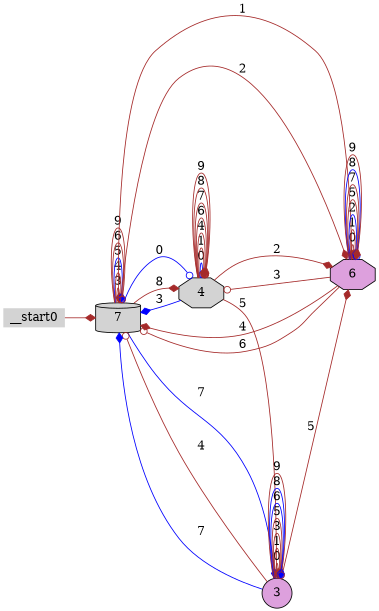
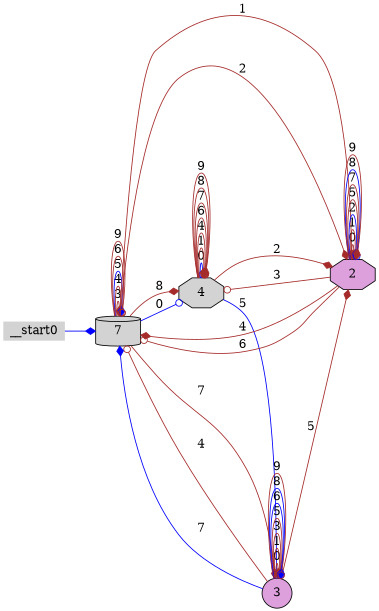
node "6": label "6" -> "2"
edge "4" -> "7": removed, label "3"
edge "__start0" -> "7": color brown -> blue
edge "4" -> "3": color brown -> blue
edge "7" -> "3": color blue -> brown
